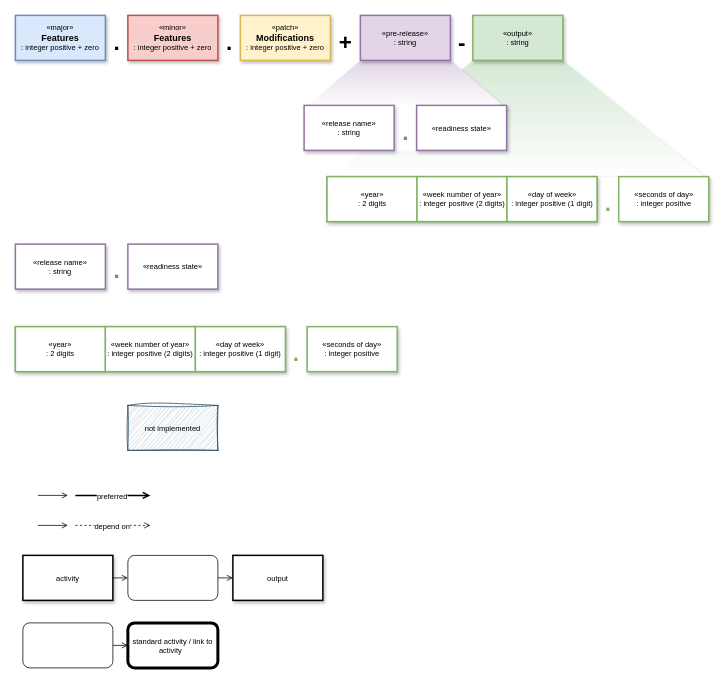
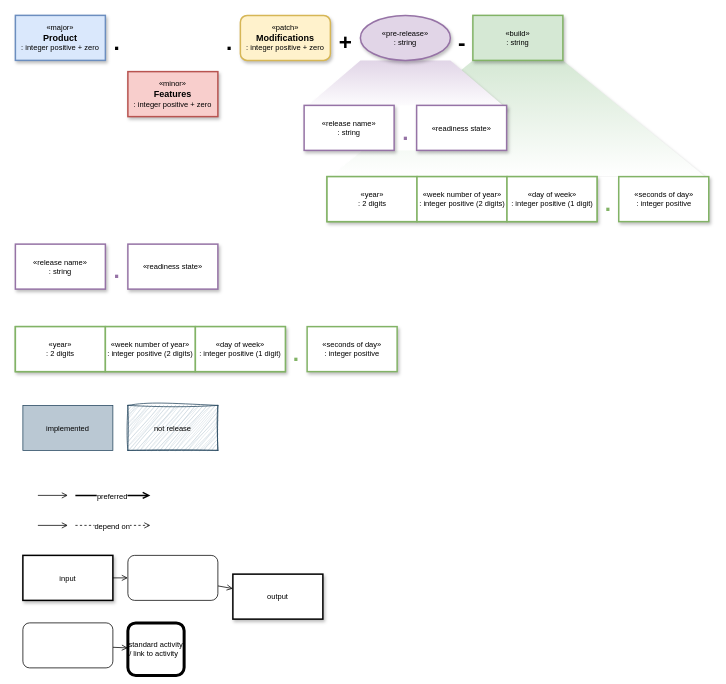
node "«major» Features : integer positive + zero": label "«major» Features : integer positive + zero" -> "«major» Product : integer positive + zero"
node "«minor» Features : integer positive + zero": moved (173, 38) -> (173, 94)
node "«patch» Modifications : integer positive + zero": shape rectangle -> rounded rectangle
node "«pre-release» : string": shape rectangle -> ellipse
node "«output» : string": label "«output» : string" -> "«build» : string"
node "implemented": added
node "not implemented": label "not implemented" -> "not release"
node "activity": label "activity" -> "input"
node "output": moved (278, 578) -> (278, 597)
node "standard activity / link to activity": size 90x45 -> 56x53
